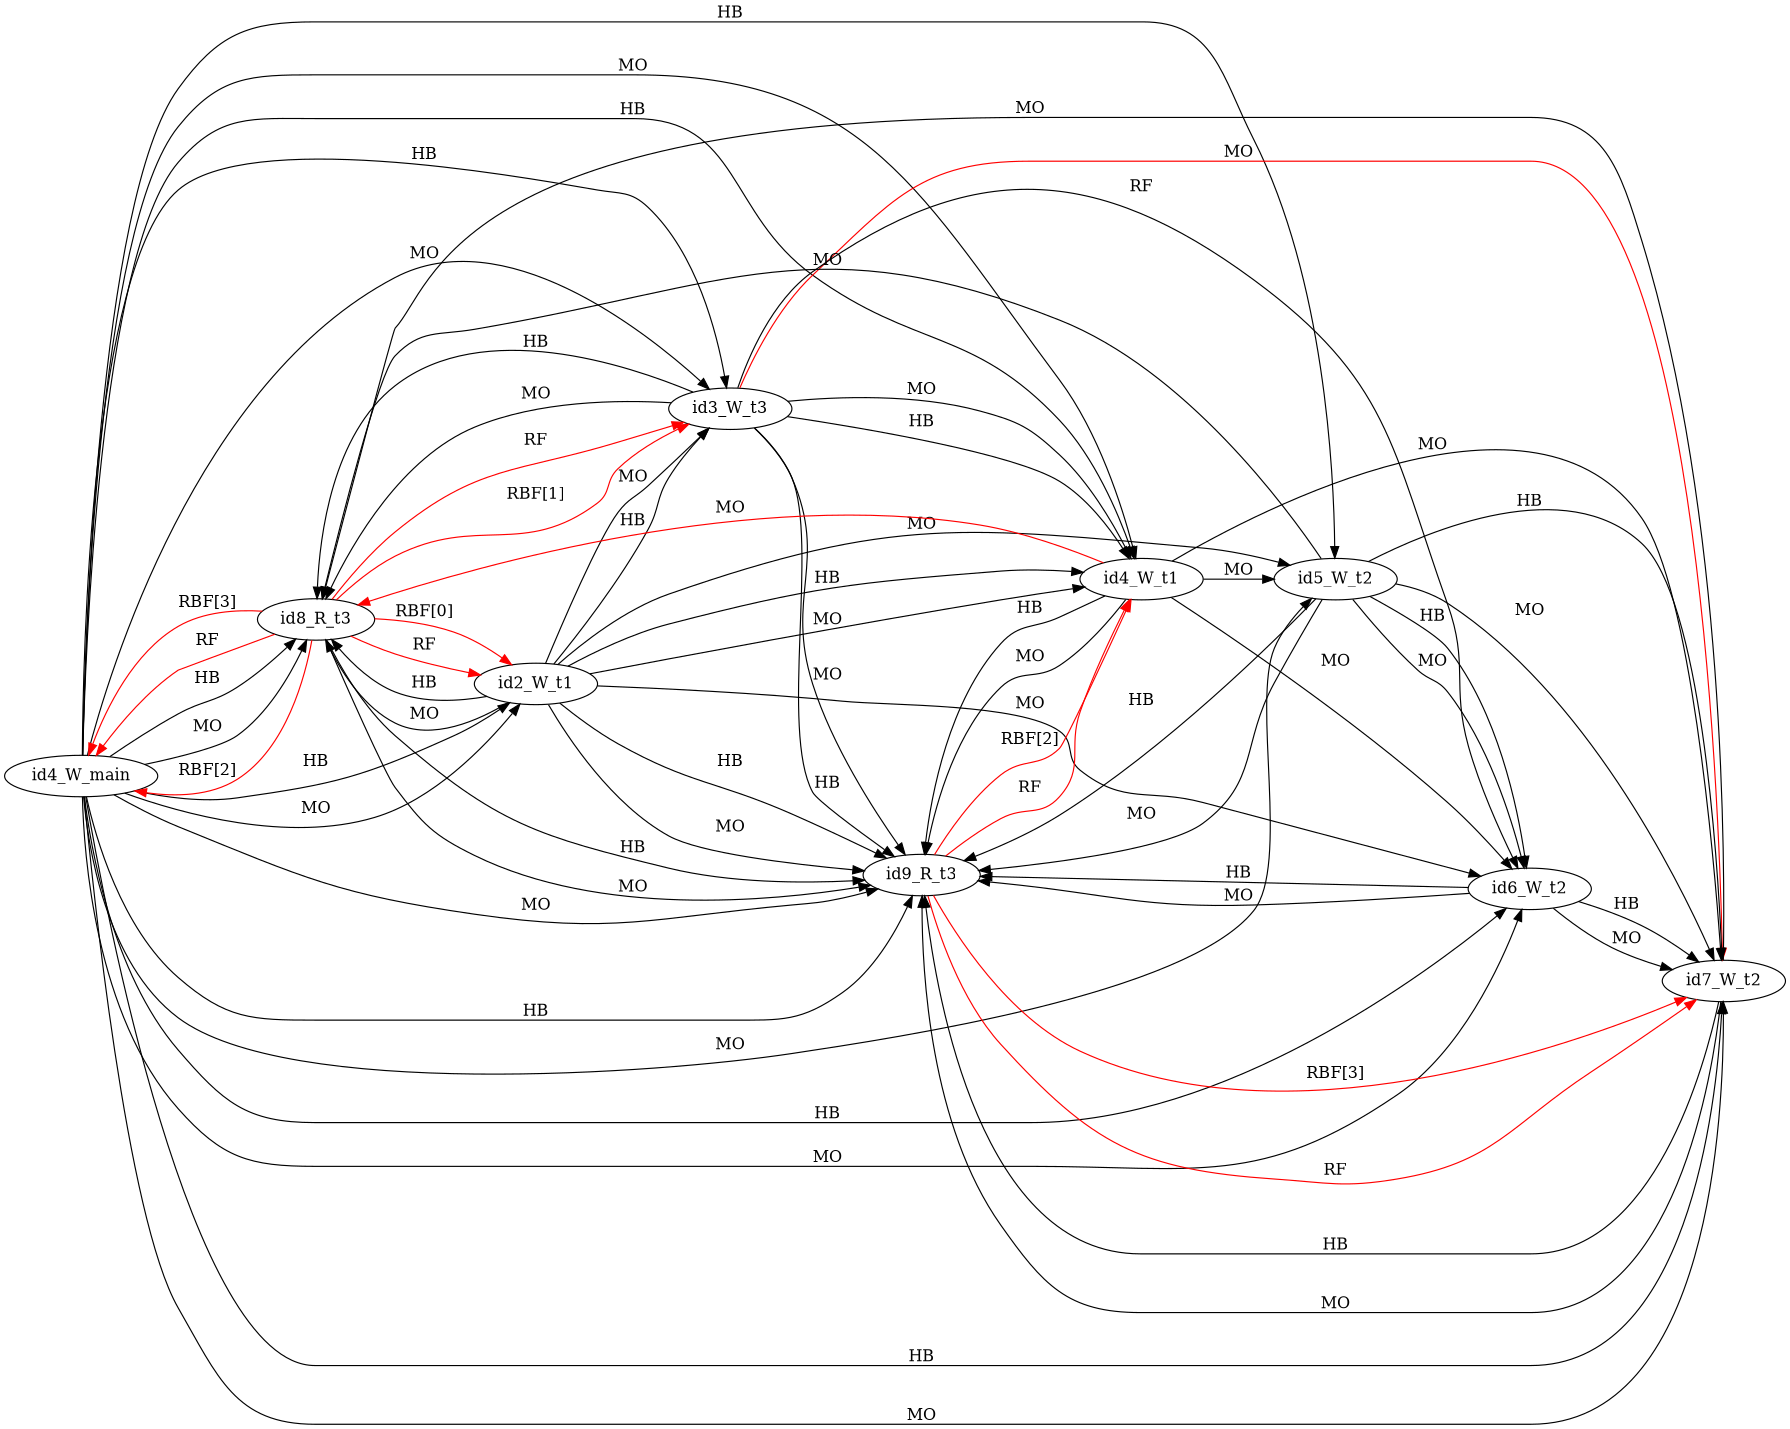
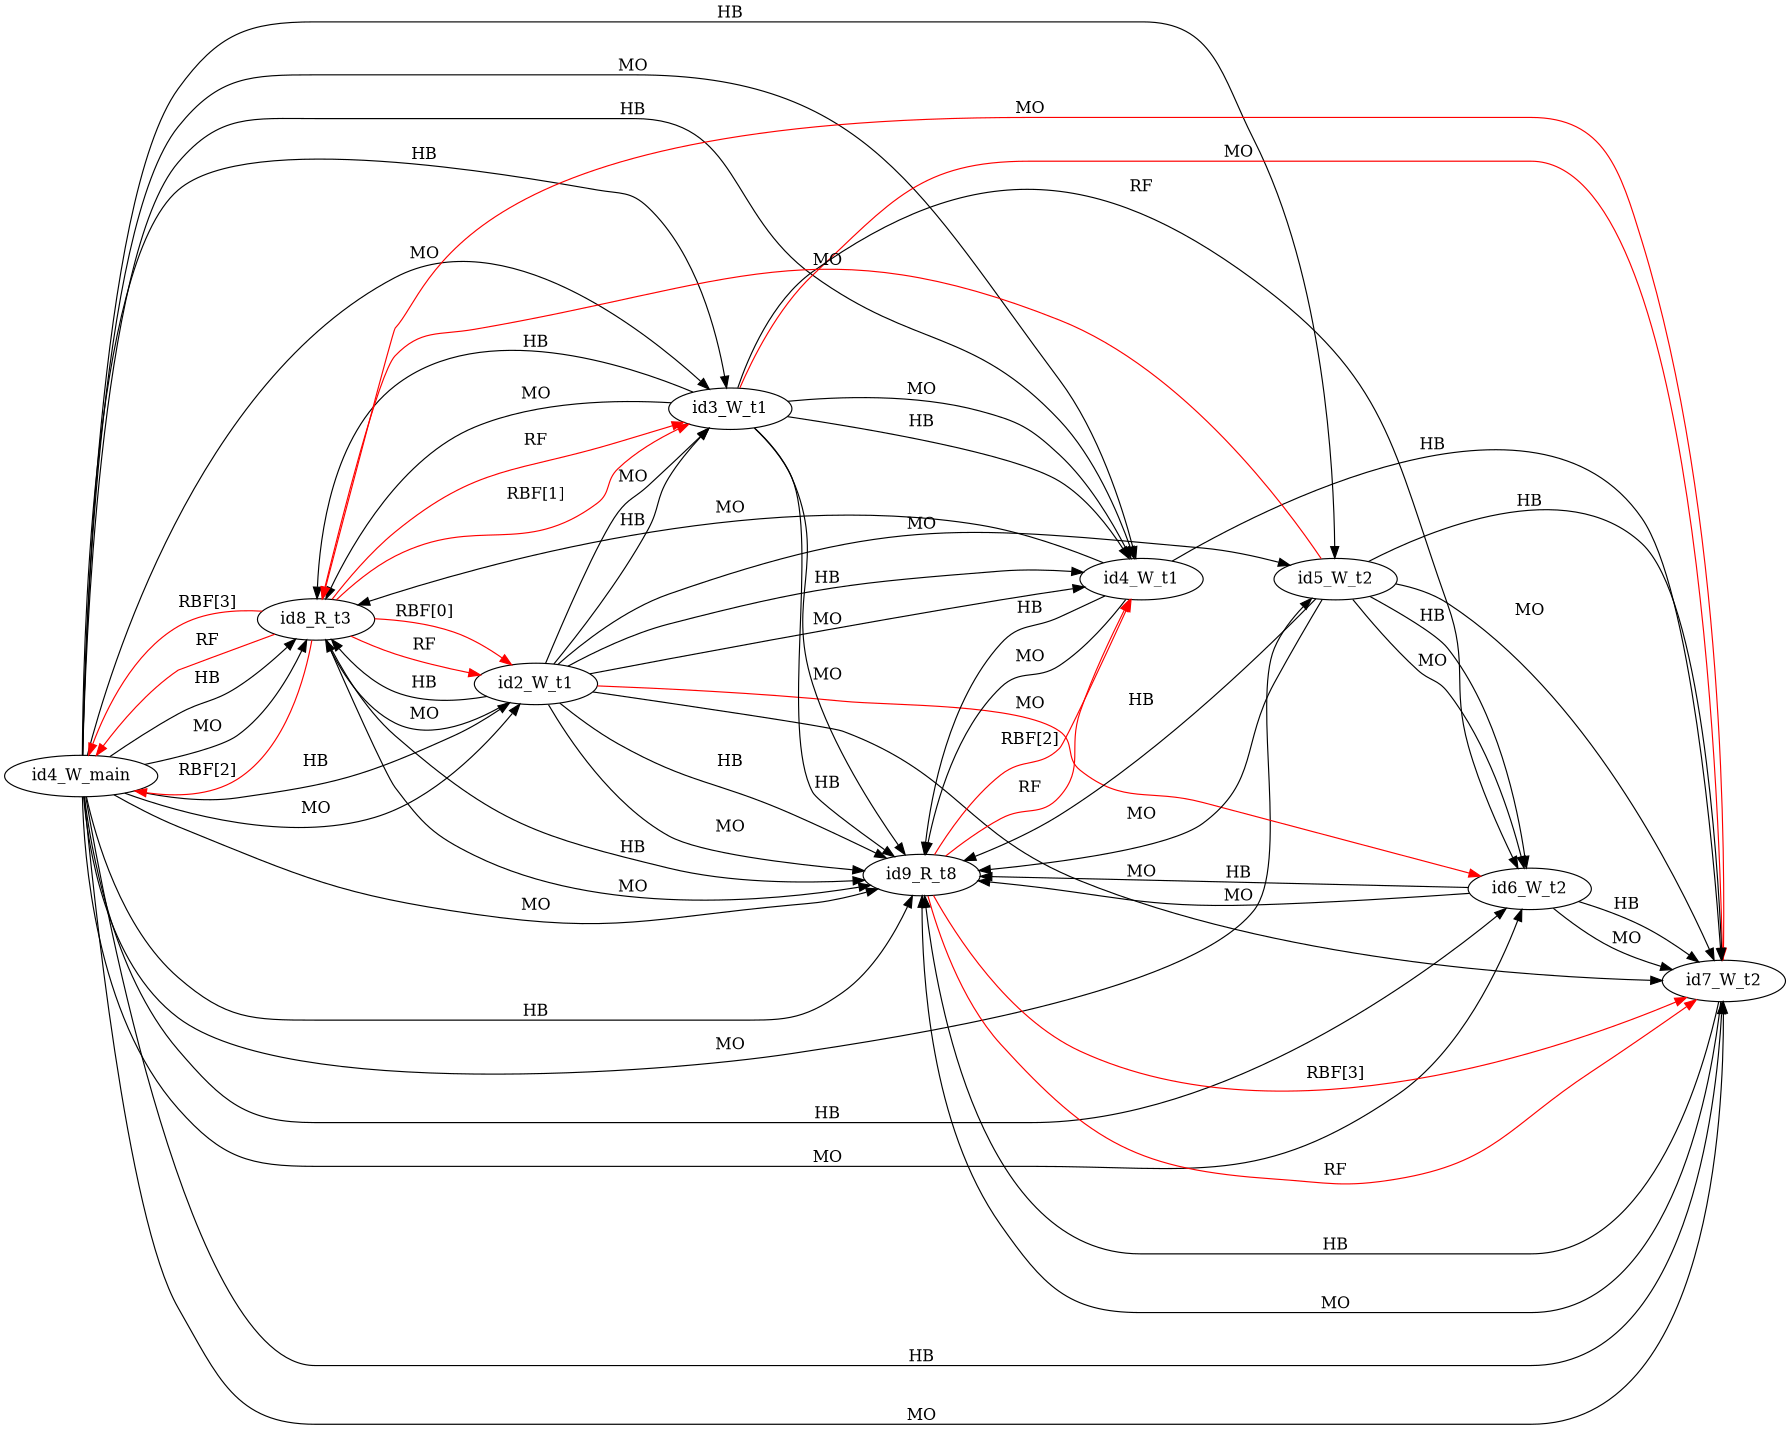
edge "id7_W_t2" -> "id8_R_t3": color black -> red
edge "id5_W_t2" -> "id8_R_t3": color black -> red
node "id3_W_t3": label "id3_W_t3" -> "id3_W_t1"
edge "id4_W_t1" -> "id7_W_t2": label "MO" -> "HB"
edge "id4_W_t1" -> "id8_R_t3": color red -> black
edge "id4_W_t1" -> "id5_W_t2": removed, label "MO"
edge "id4_W_t1" -> "id6_W_t2": removed, label "MO"
edge "id2_W_t1" -> "id6_W_t2": color black -> red
node "id9_R_t3": label "id9_R_t3" -> "id9_R_t8"
edge "id2_W_t1" -> "id7_W_t2": added, label "MO"
